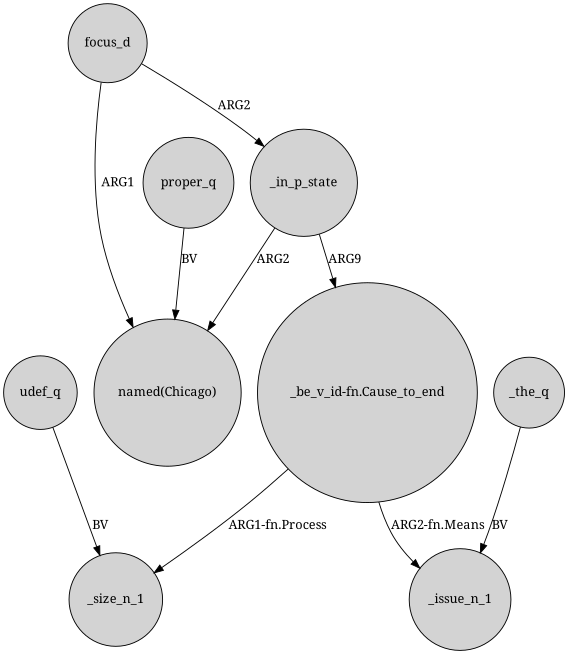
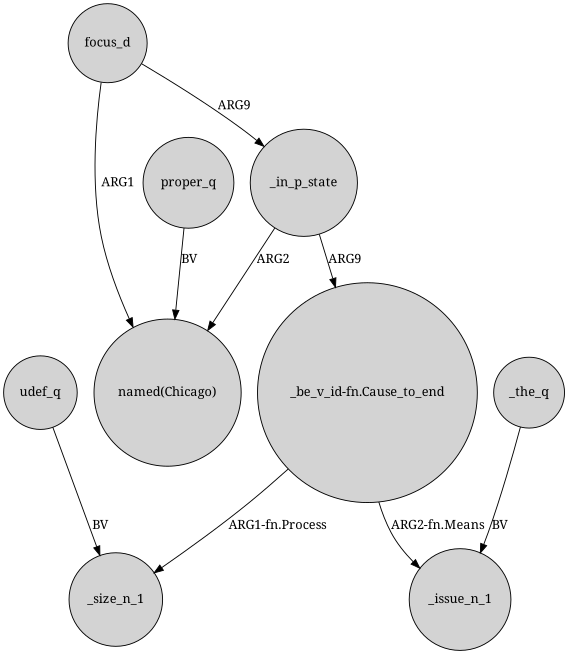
edge "focus_d" -> "_in_p_state": label "ARG2" -> "ARG9"
